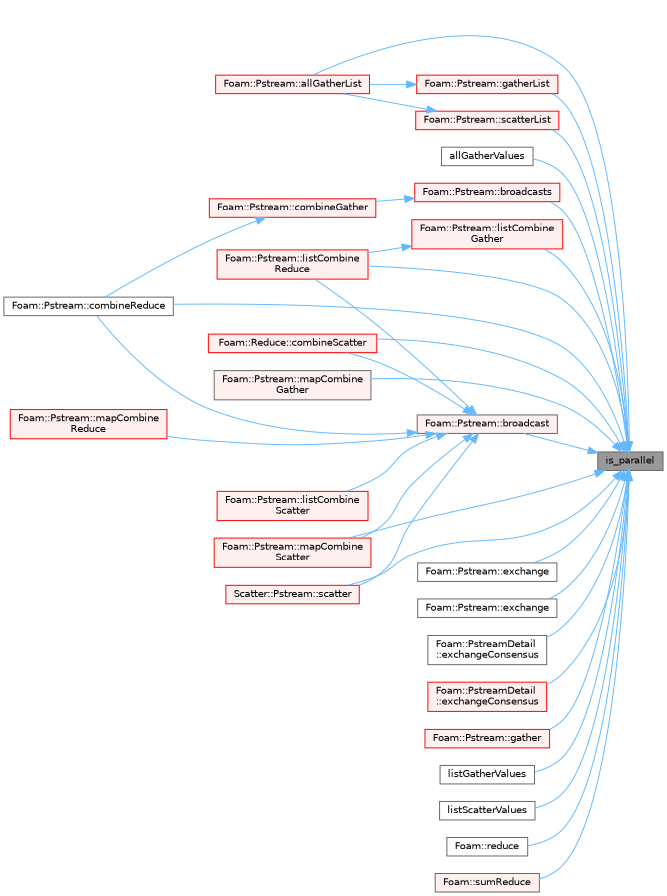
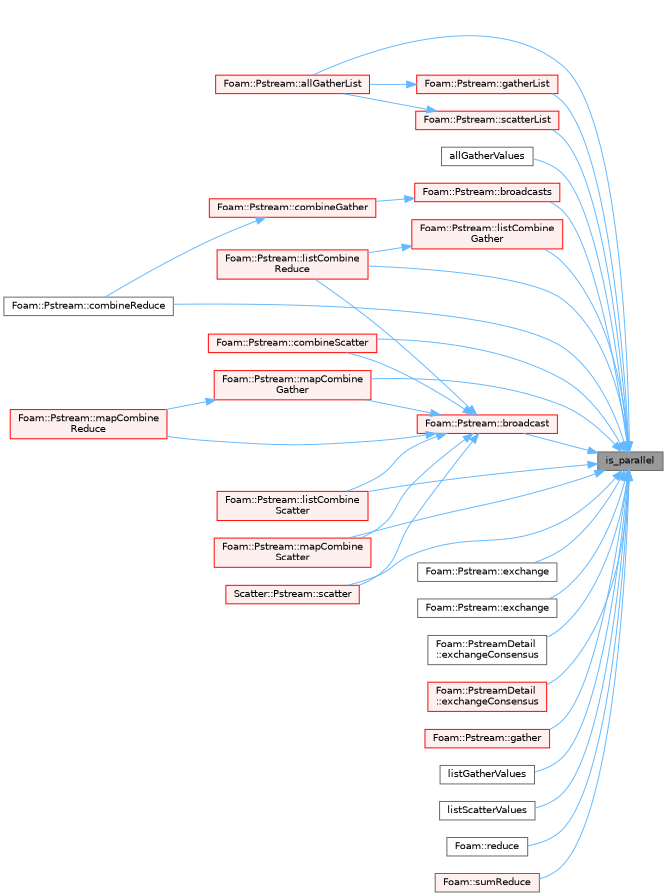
node "Foam::Reduce::combineScatter": label "Foam::Reduce::combineScatter" -> "Foam::Pstream::combineScatter"
node "Foam::Pstream::mapCombine Gather": color grey40 -> red
edge "Foam::Pstream::mapCombine Reduce" -> "Foam::Pstream::mapCombine Gather": added
edge "Foam::Pstream::combineReduce" -> "Foam::Pstream::broadcast": now "Foam::Pstream::mapCombine Gather" -> "Foam::Pstream::broadcast"
node "Foam::Pstream::broadcast": color grey40 -> red
edge "Foam::Pstream::listCombine Scatter" -> "is_parallel": added
